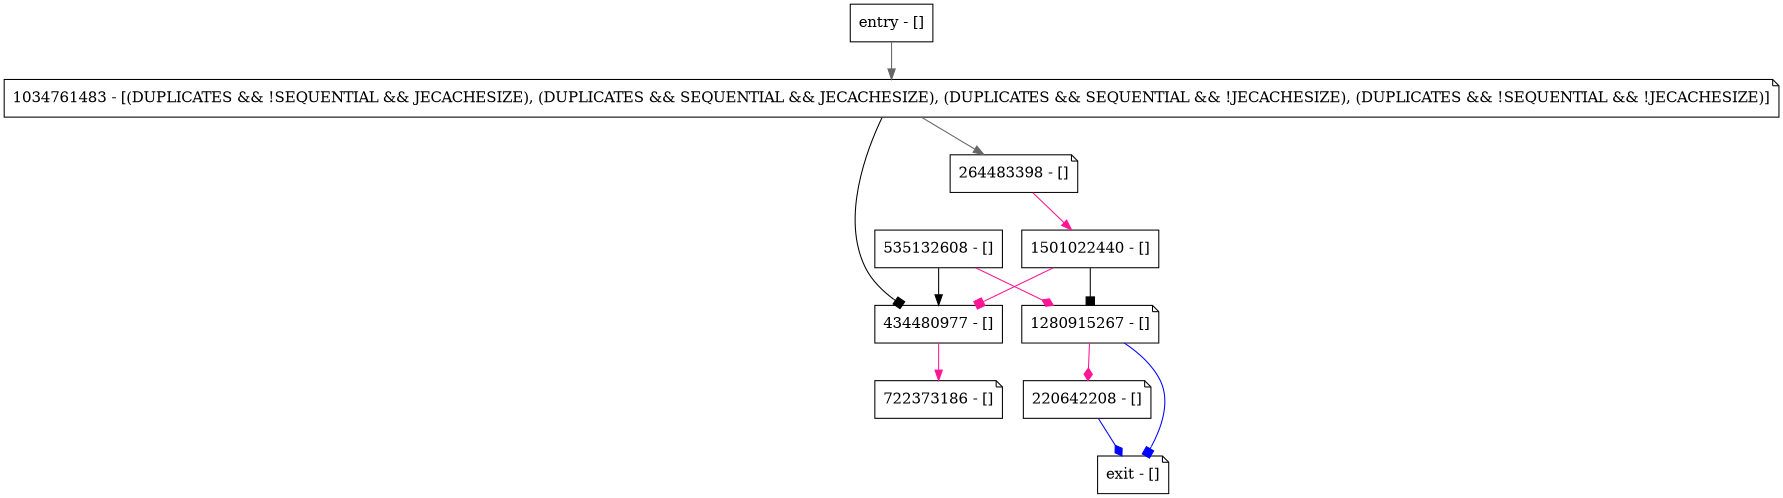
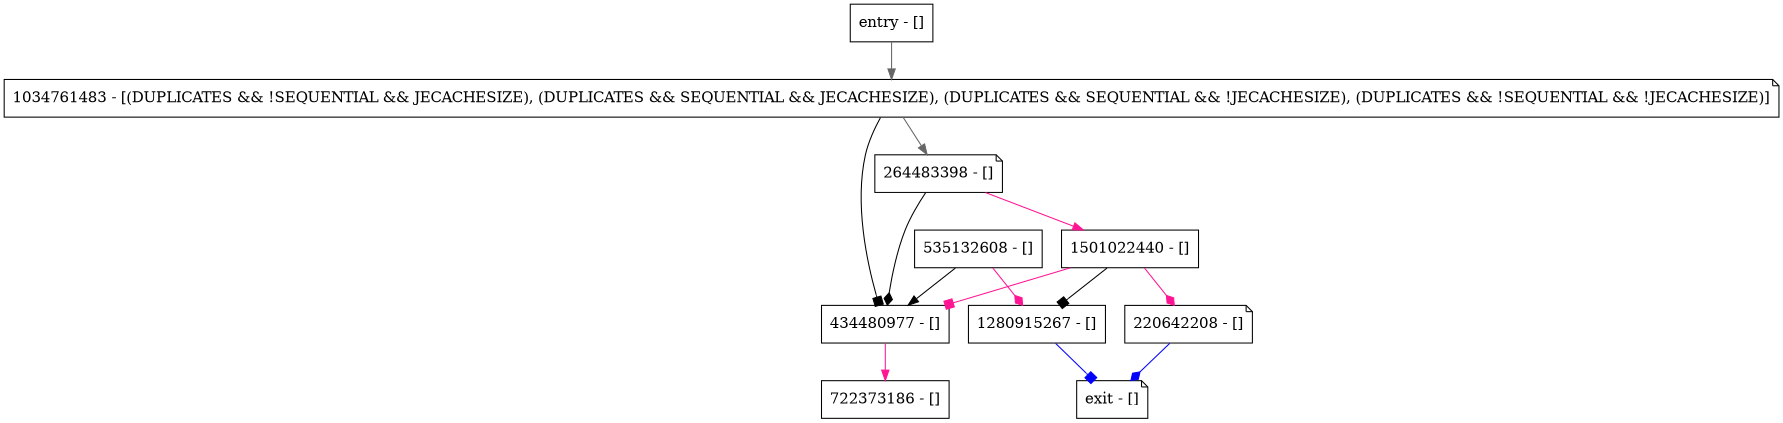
edge "264483398 - []" -> "434480977 - []": added
node "1280915267 - []": shape note -> box
edge "1280915267 - []" -> "220642208 - []": now "1501022440 - []" -> "220642208 - []"
node "722373186 - []": shape note -> box
